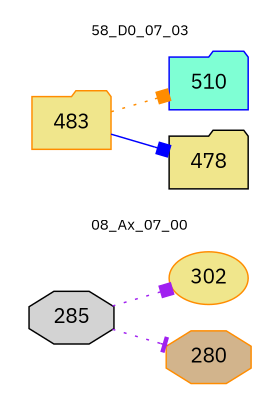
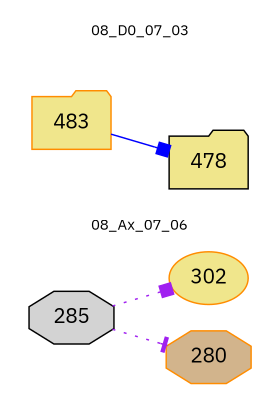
cluster "58_D0_07_03": label "58_D0_07_03" -> "08_D0_07_03"
node "510": removed
cluster "08_Ax_07_00": label "08_Ax_07_00" -> "08_Ax_07_06"
